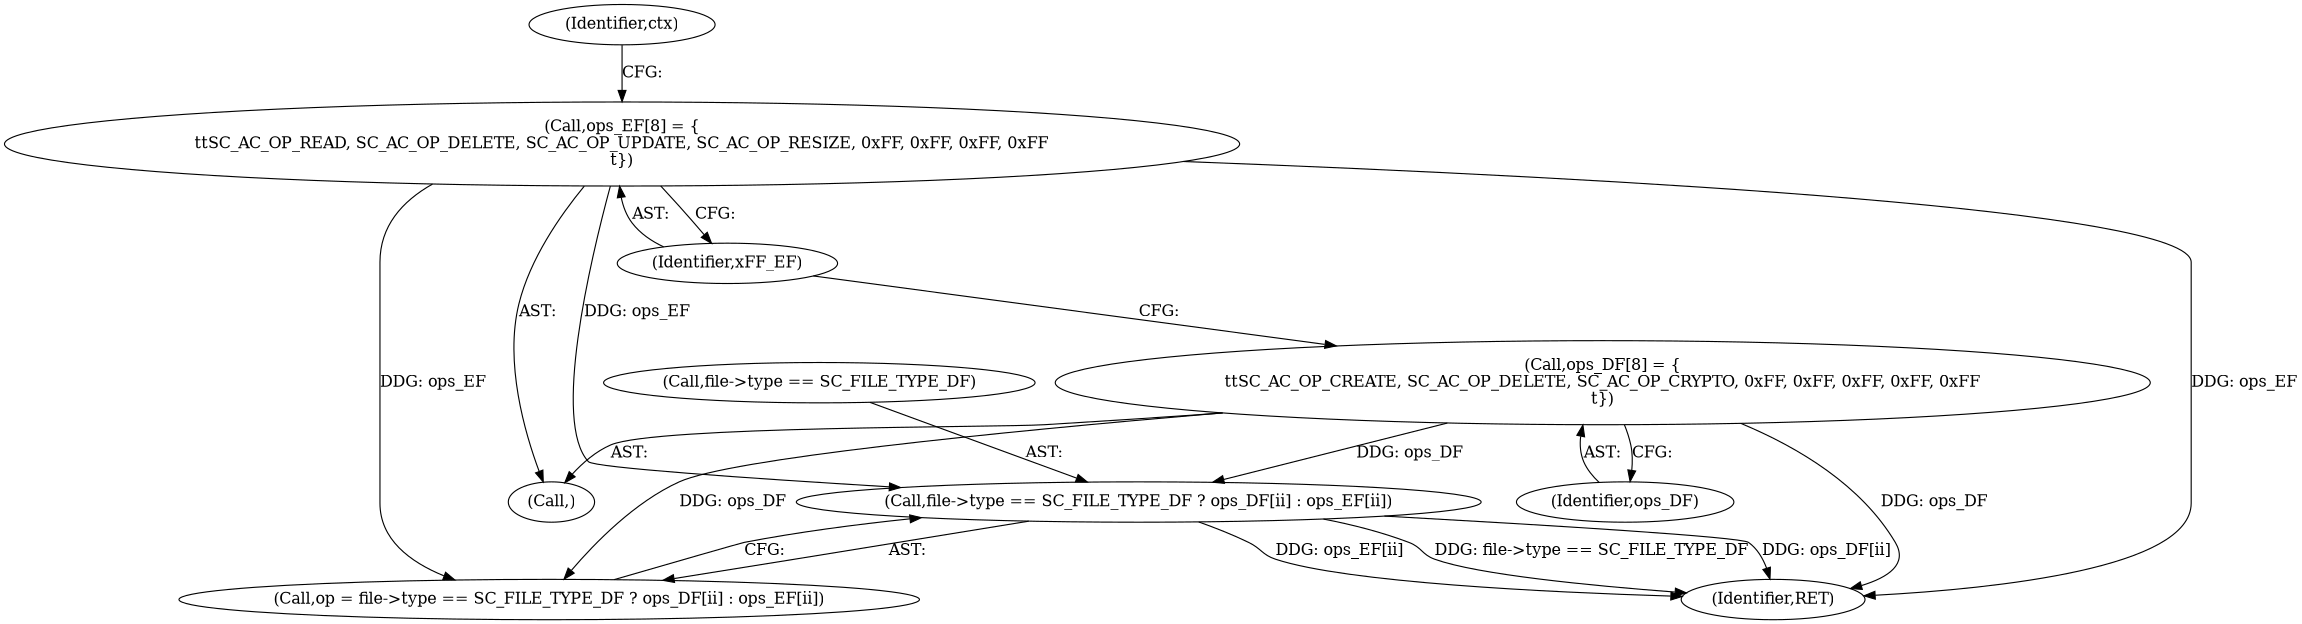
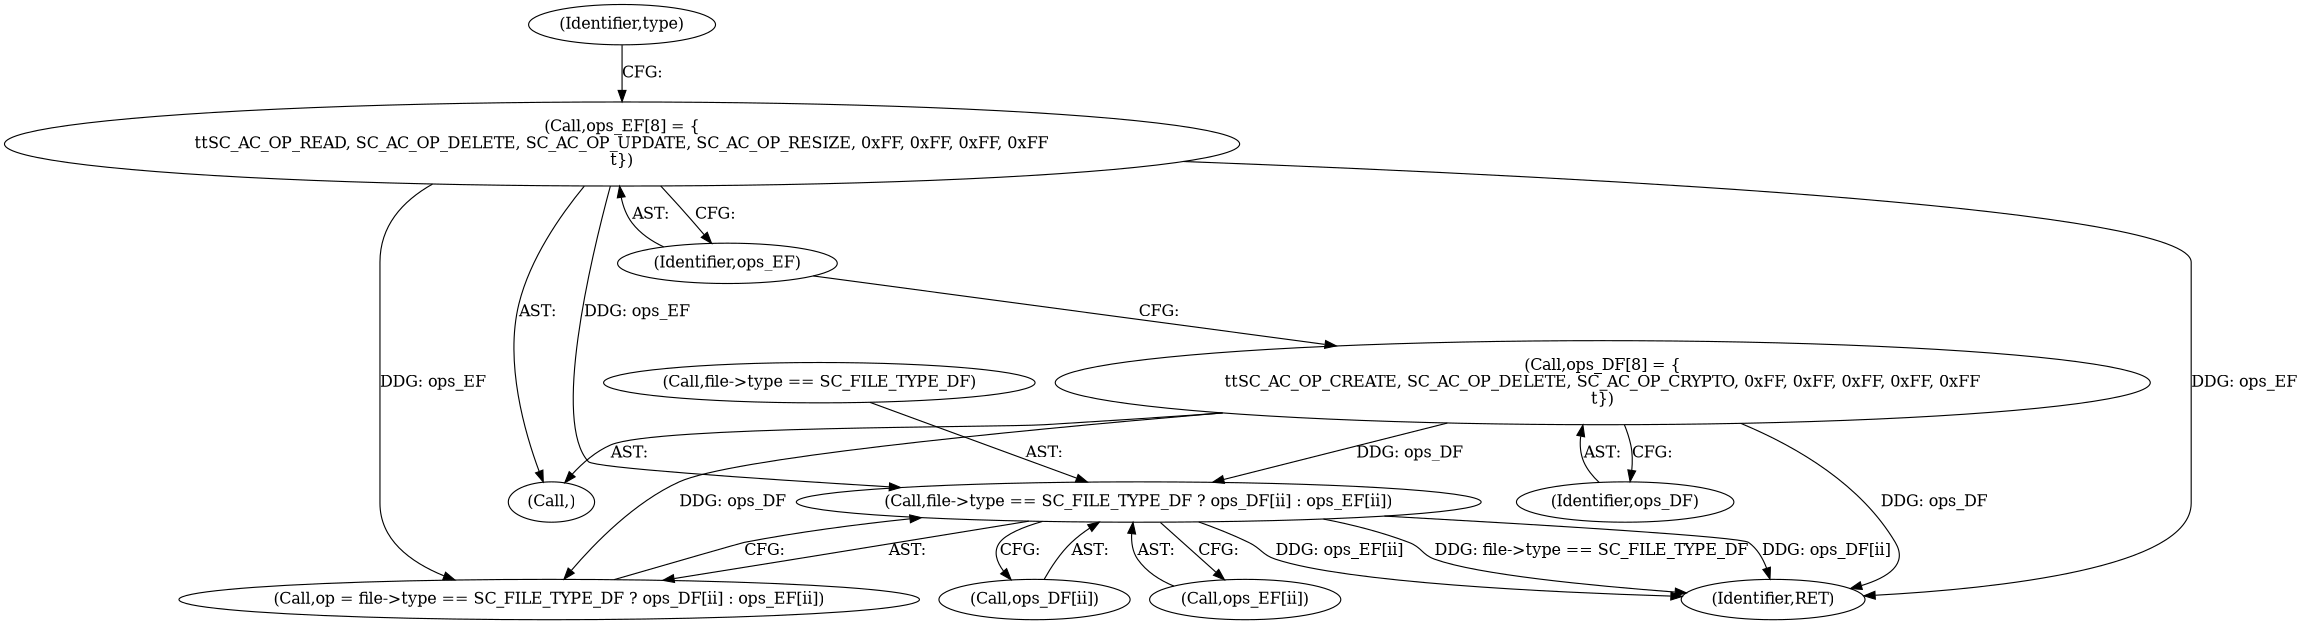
node "(Identifier,ctx)": label "(Identifier,ctx)" -> "(Identifier,type)"
node "(Identifier,xFF_EF)": label "(Identifier,xFF_EF)" -> "(Identifier,ops_EF)"
node "(Call,ops_DF[ii])": added
node "(Call,ops_EF[ii])": added
